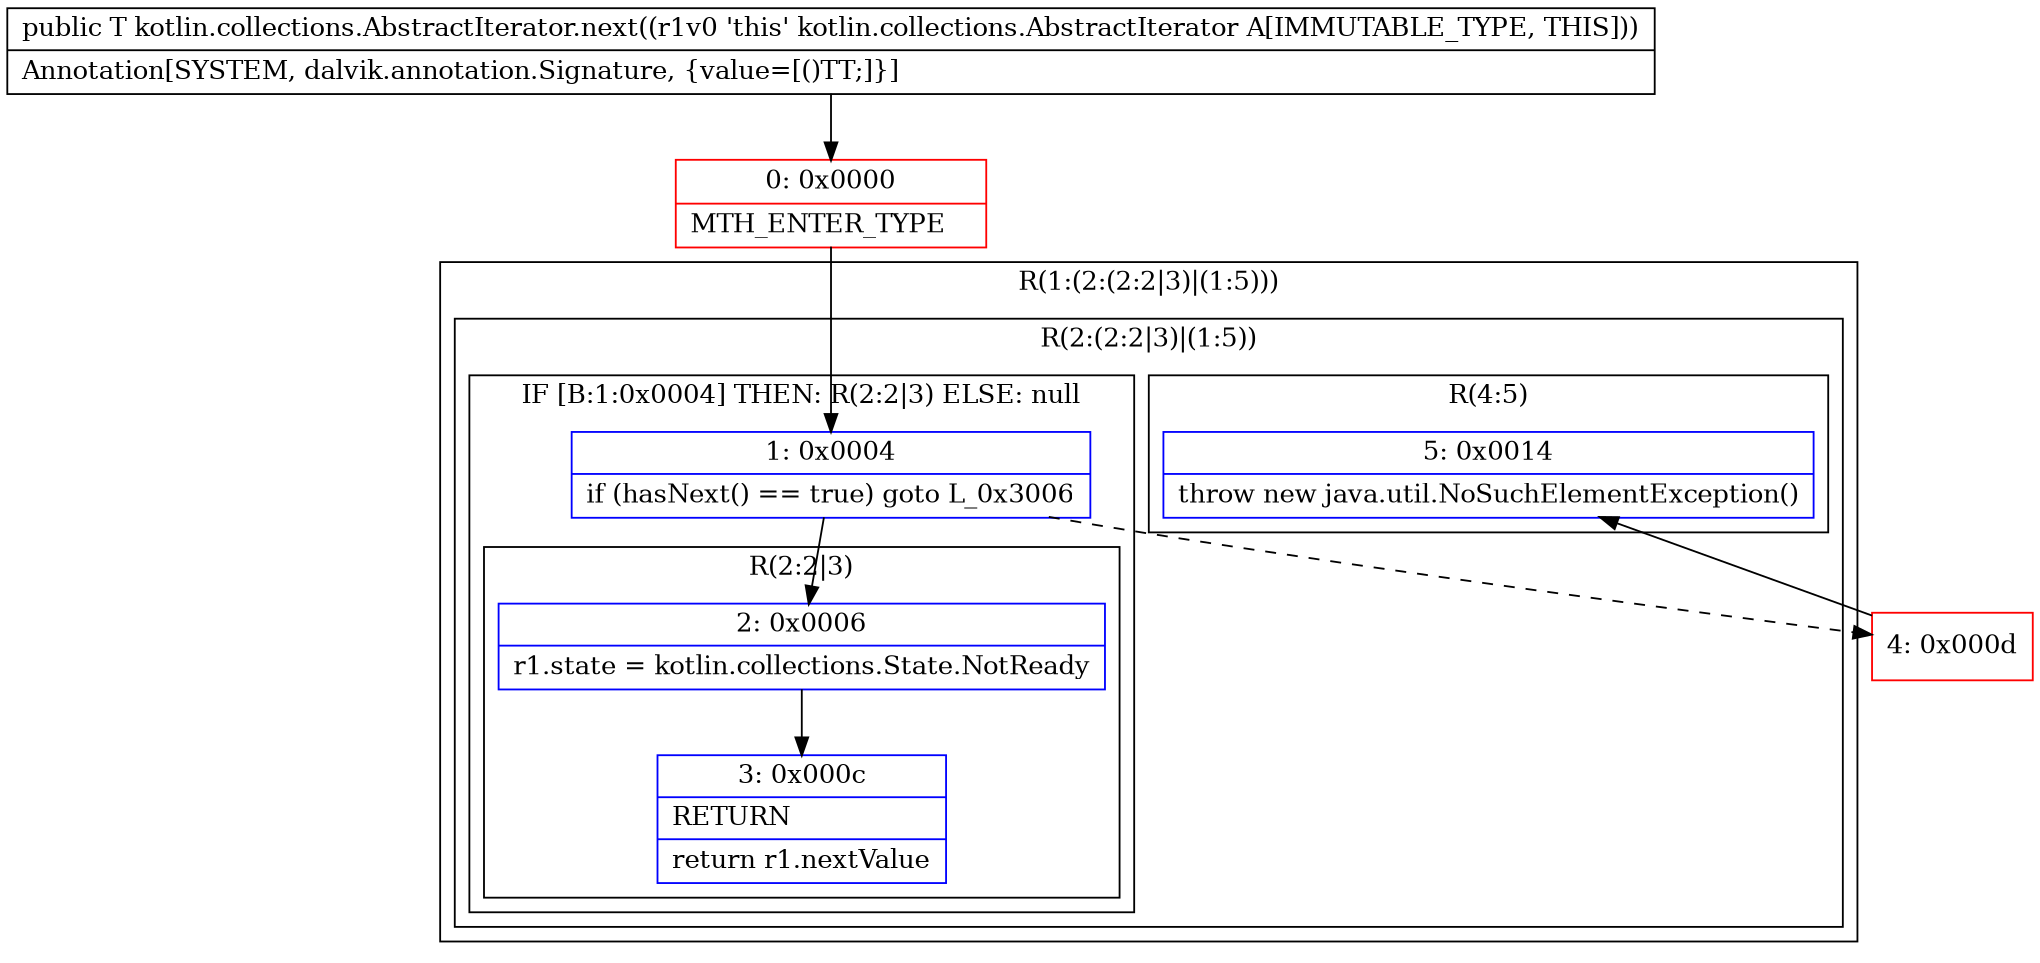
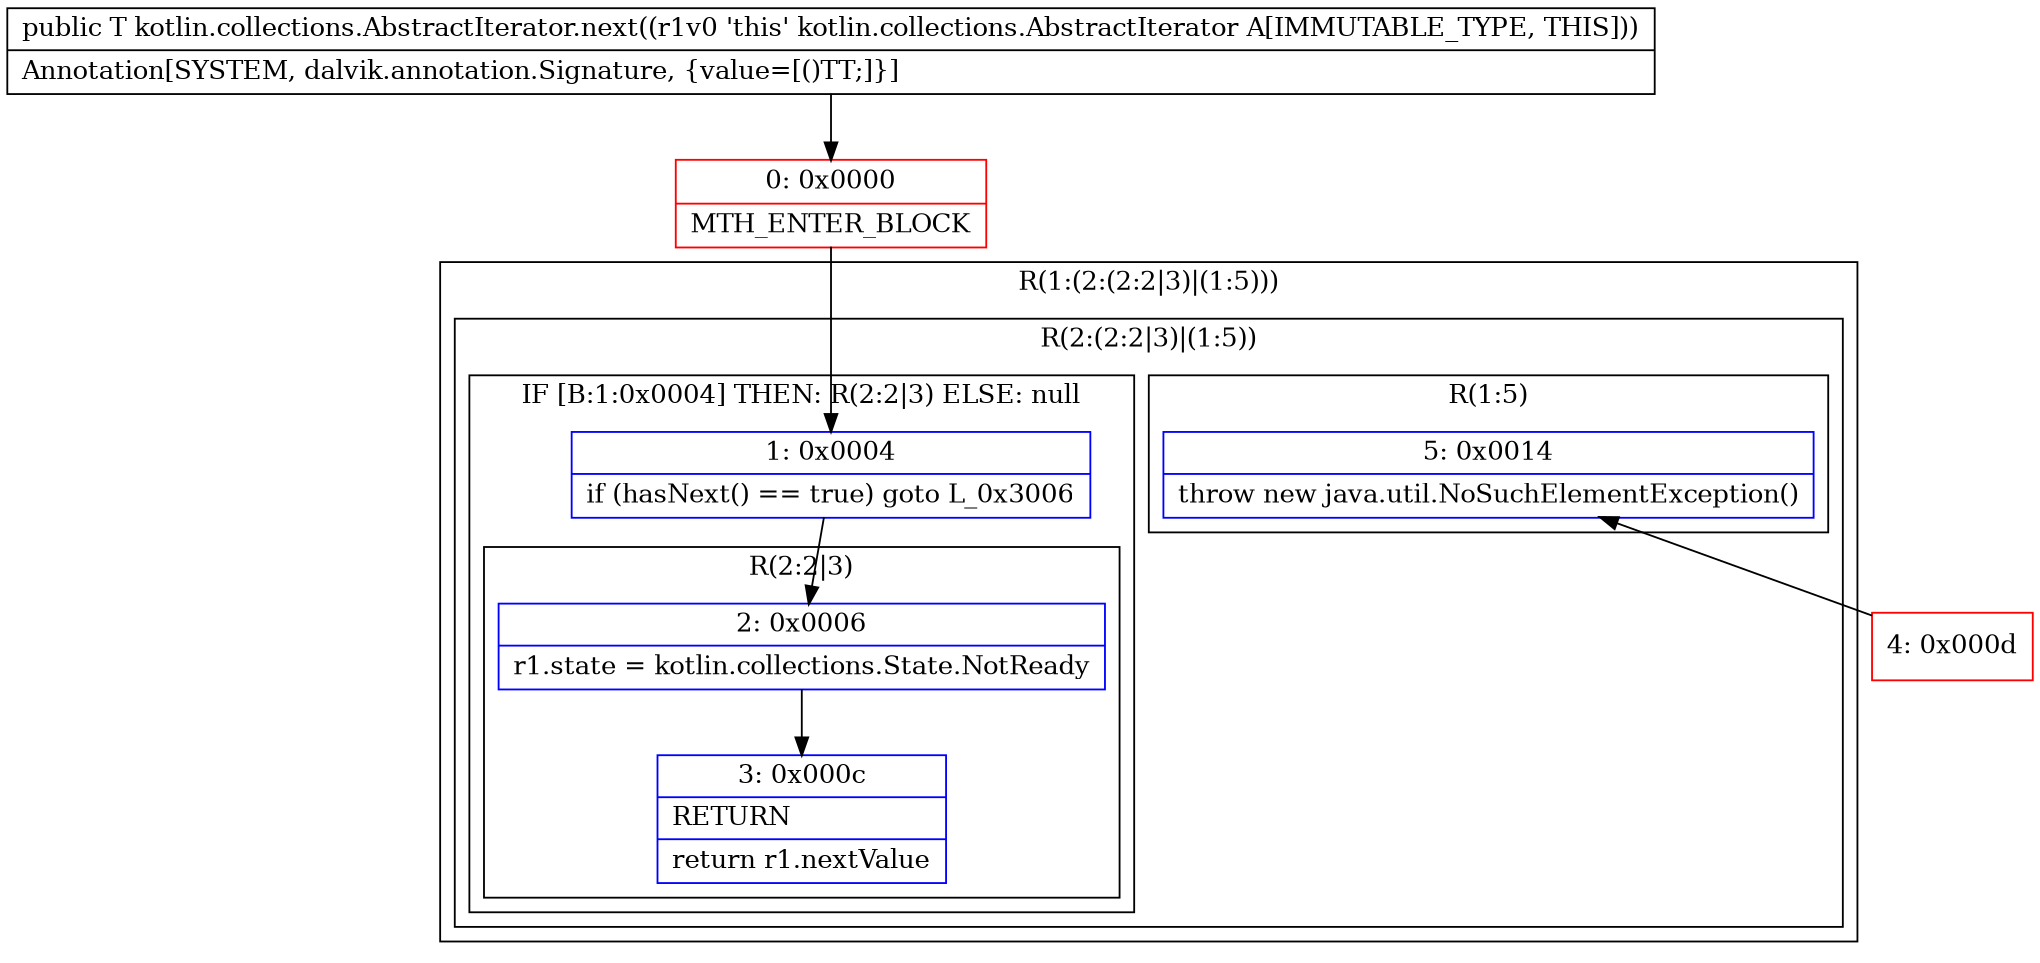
node "0: 0x0000": text "MTH_ENTER_TYPE" -> "MTH_ENTER_BLOCK"
cluster "R(4:5)": label "R(4:5)" -> "R(1:5)"
edge "1: 0x0004" -> "4: 0x000d": removed
